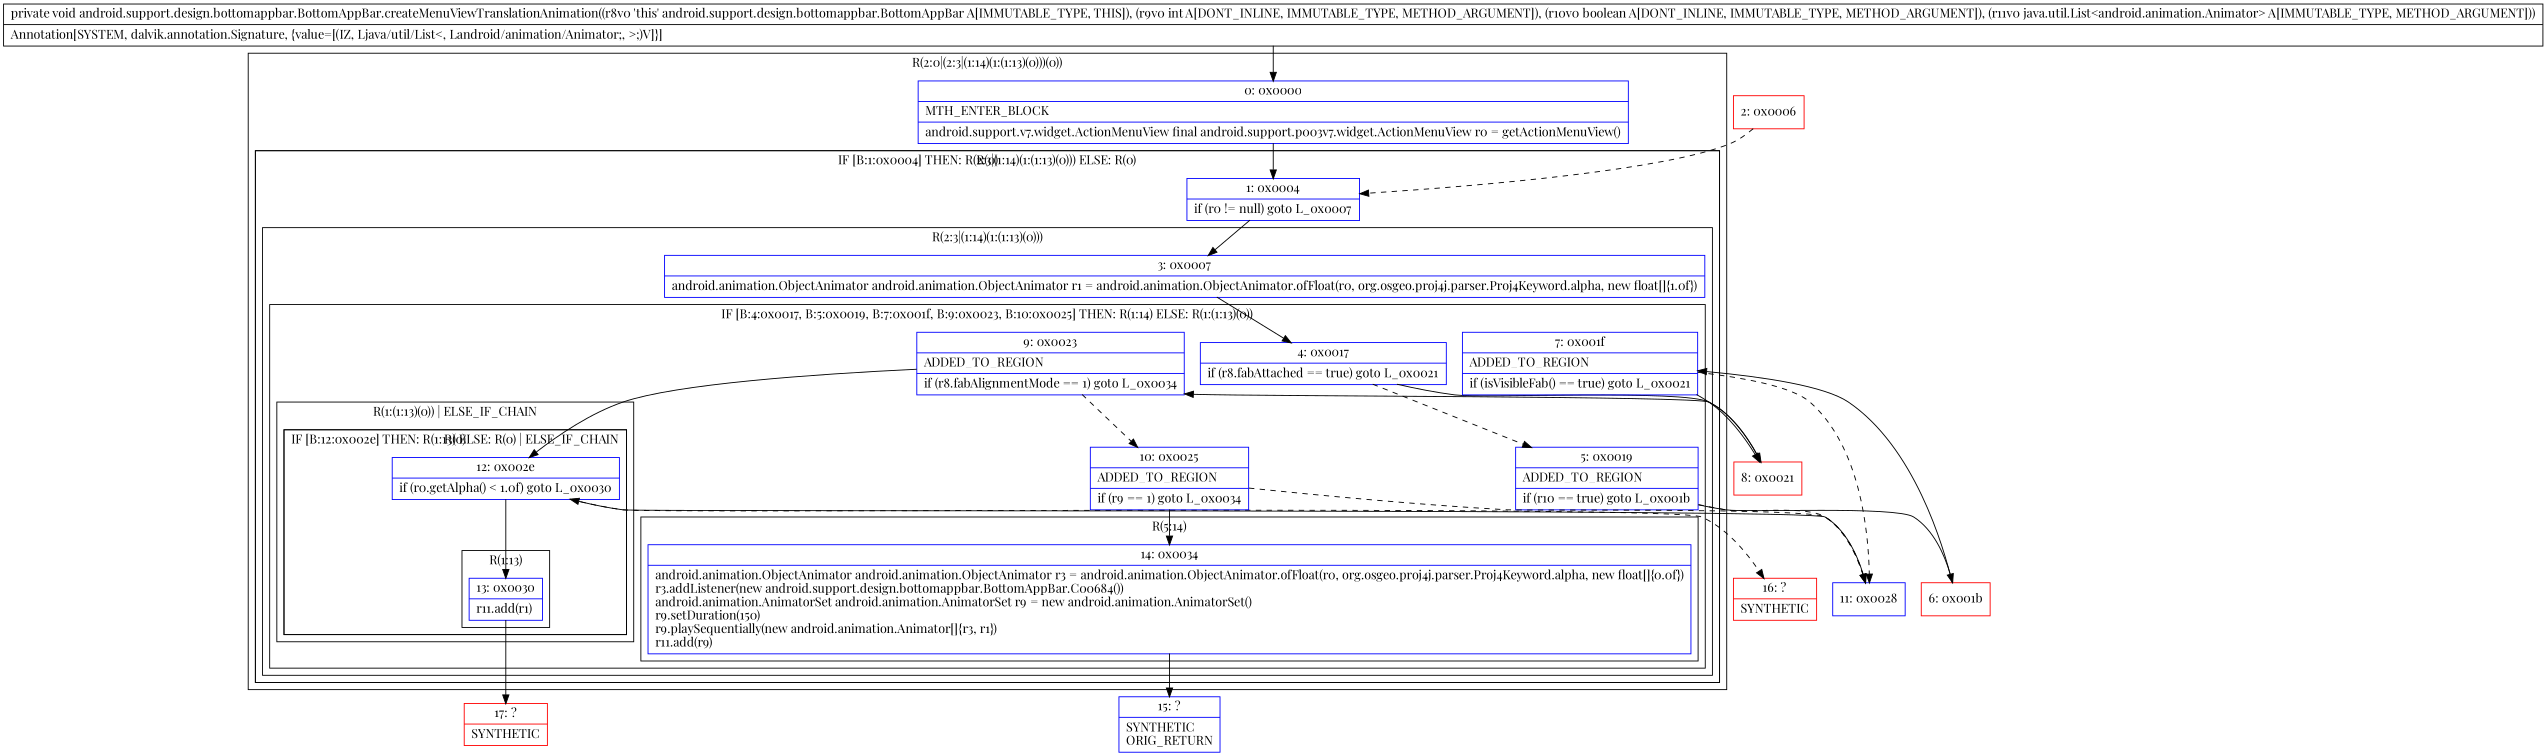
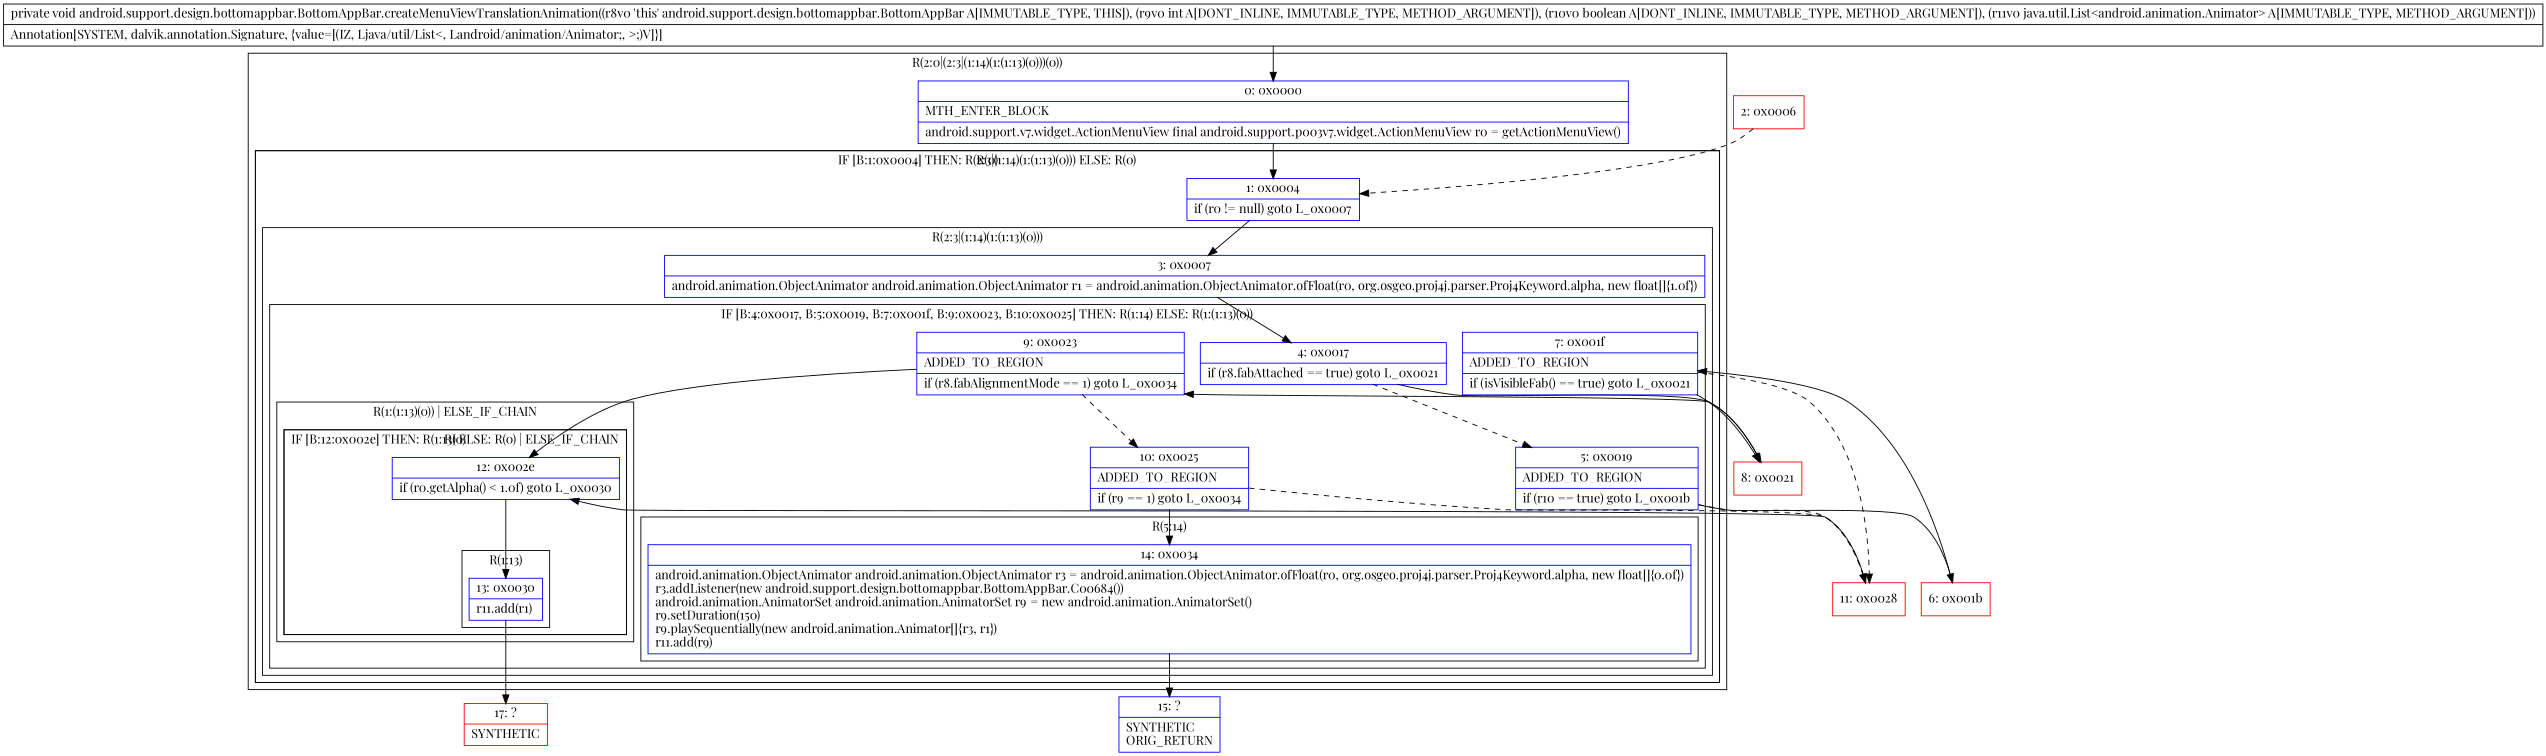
node "16: ?": removed
node "11: 0x0028": color blue -> red
